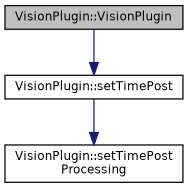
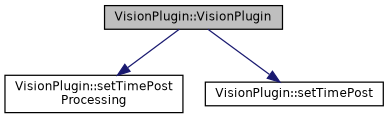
edge "VisionPlugin::setTimePost" -> "VisionPlugin::setTimePost Processing": now "VisionPlugin::VisionPlugin" -> "VisionPlugin::setTimePost Processing"
